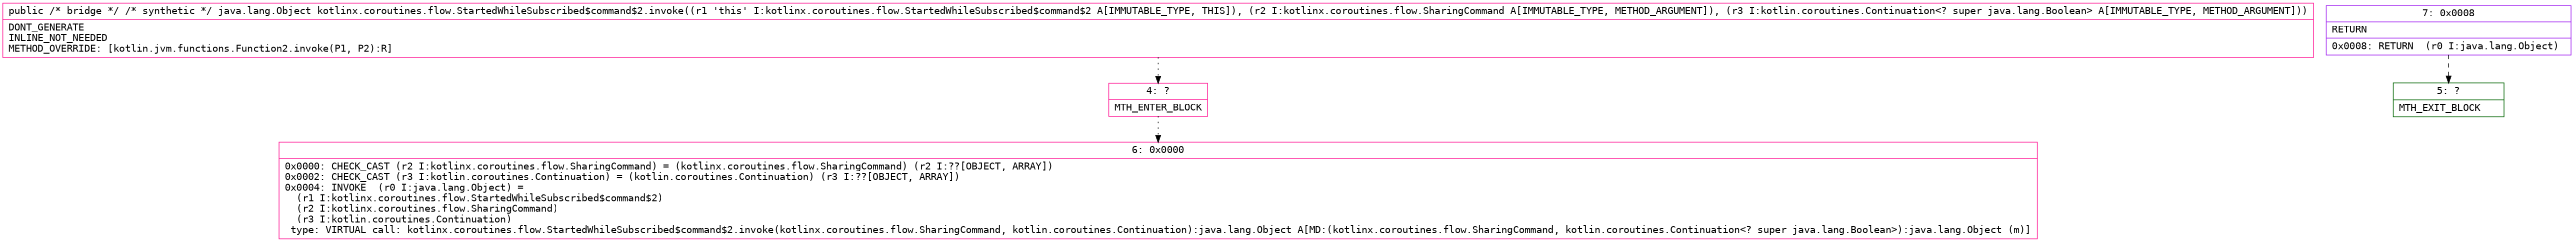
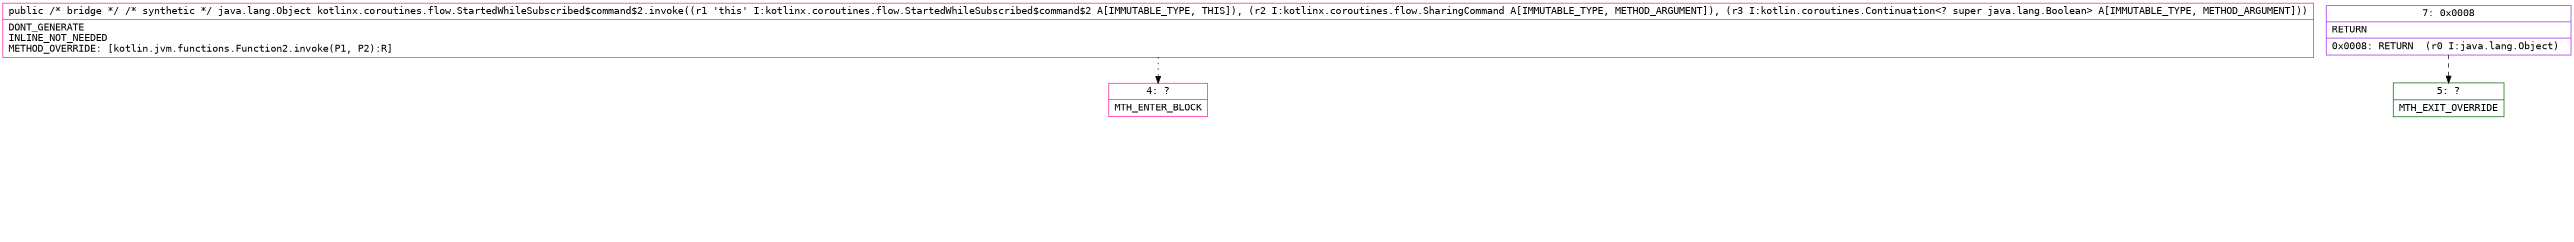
node "5: ?": text "MTH_EXIT_BLOCK" -> "MTH_EXIT_OVERRIDE"
node "6: 0x0000": removed
